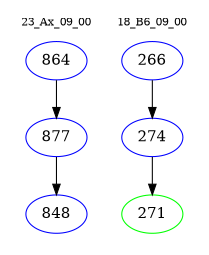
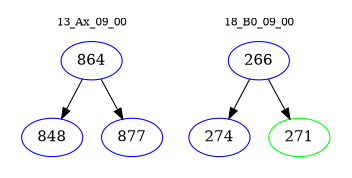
cluster "23_Ax_09_00": label "23_Ax_09_00" -> "13_Ax_09_00"
cluster "18_B6_09_00": label "18_B6_09_00" -> "18_B0_09_00"
edge "877" -> "848": now "864" -> "848"
edge "274" -> "271": now "266" -> "271"
